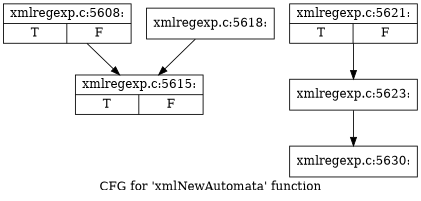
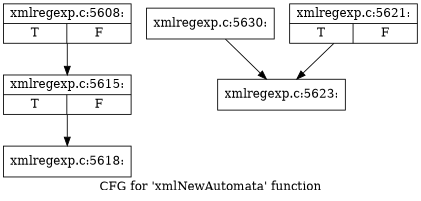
edge "xmlregexp.c:5618:" -> "xmlregexp.c:5615:": reversed
edge "xmlregexp.c:5623:" -> "xmlregexp.c:5630:": reversed
